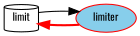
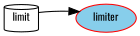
edge "limiter" -> "limit": removed
